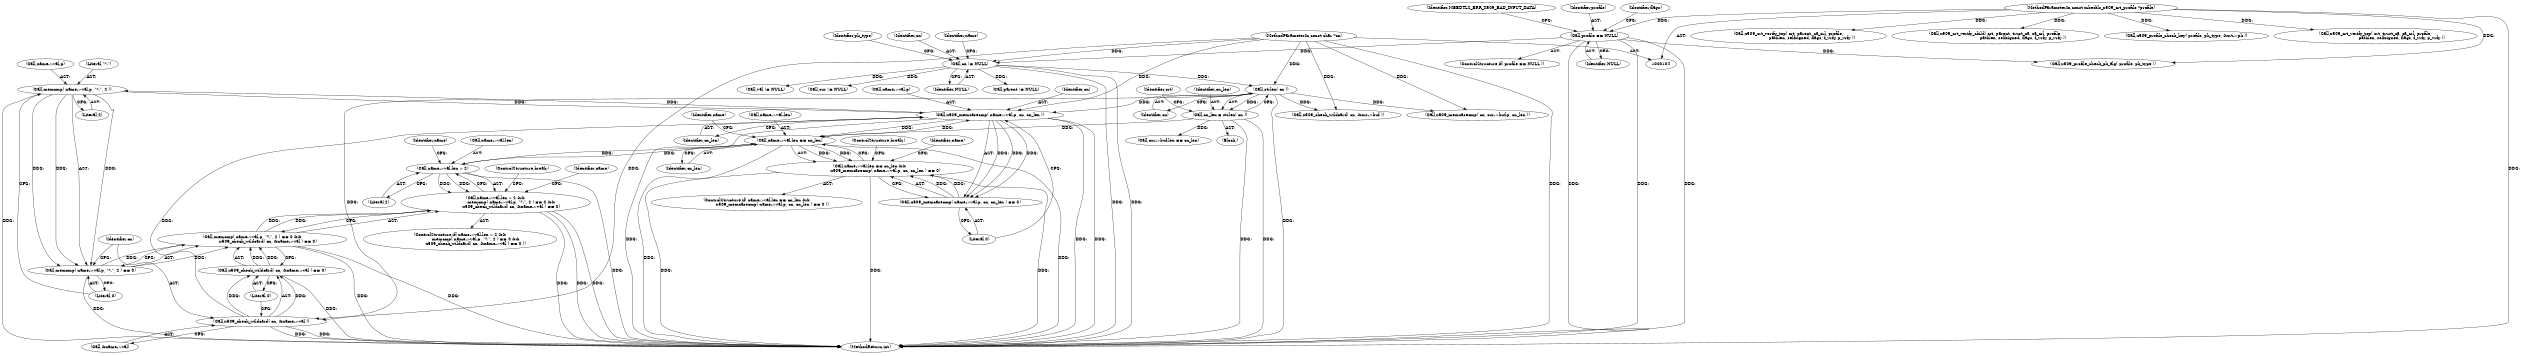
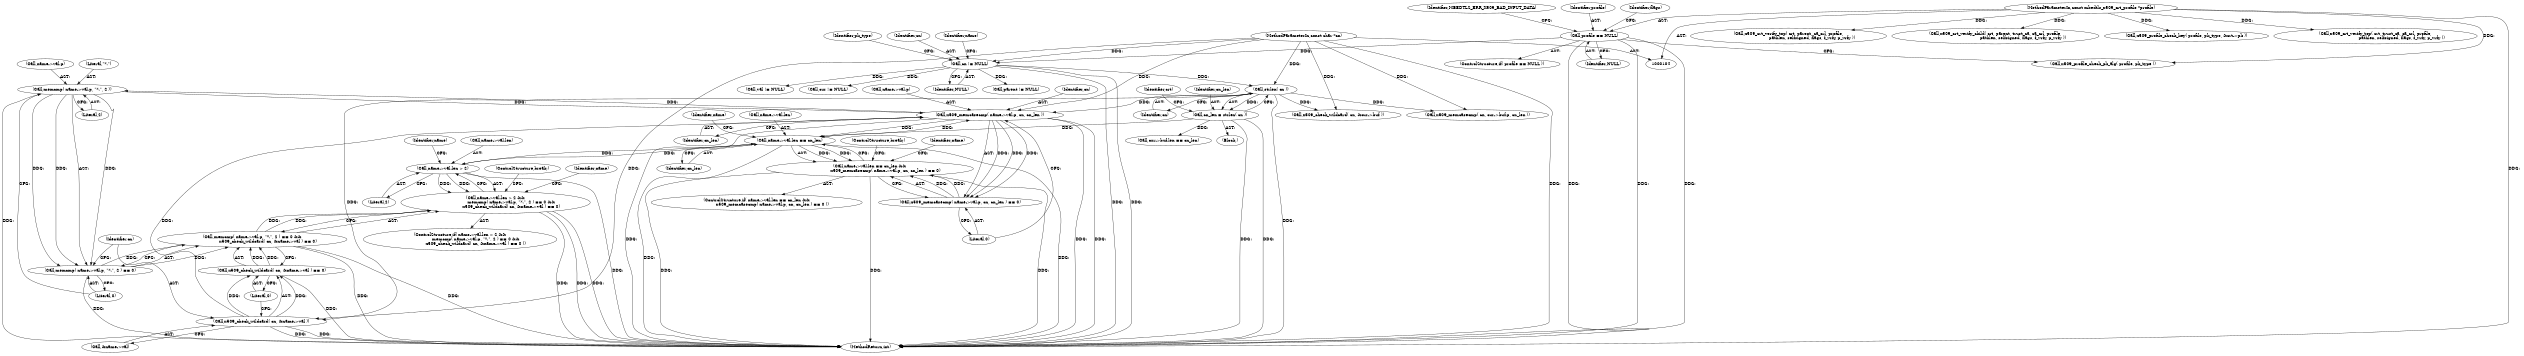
edge "(MethodParameterIn,const mbedtls_x509_crt_profile *profile)" -> "(Call,profile == NULL)": label "DDG: " -> "AST: "
edge "(Call,profile == NULL)" -> "(Call,x509_profile_check_pk_alg( profile, pk_type ))": label "DDG: " -> "CFG: "
